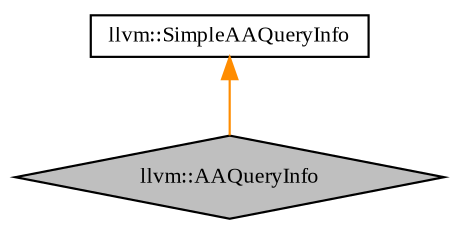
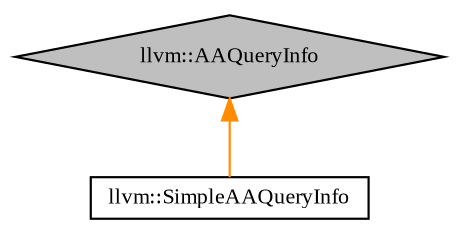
edge "llvm::AAQueryInfo" -> "llvm::SimpleAAQueryInfo": reversed
